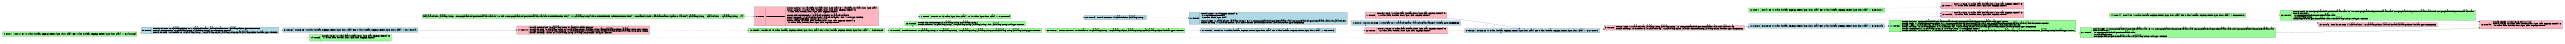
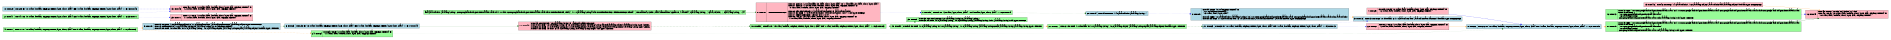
node "14: 0x0044": removed
node "11: 0x0030": removed
node "9: 0x0028": removed
